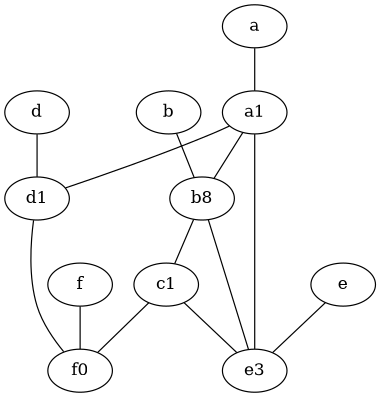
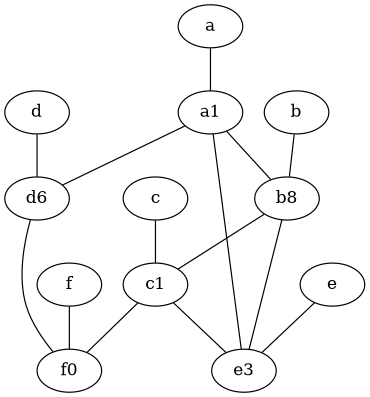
node "d1": label "d1" -> "d6"
node "c": added
